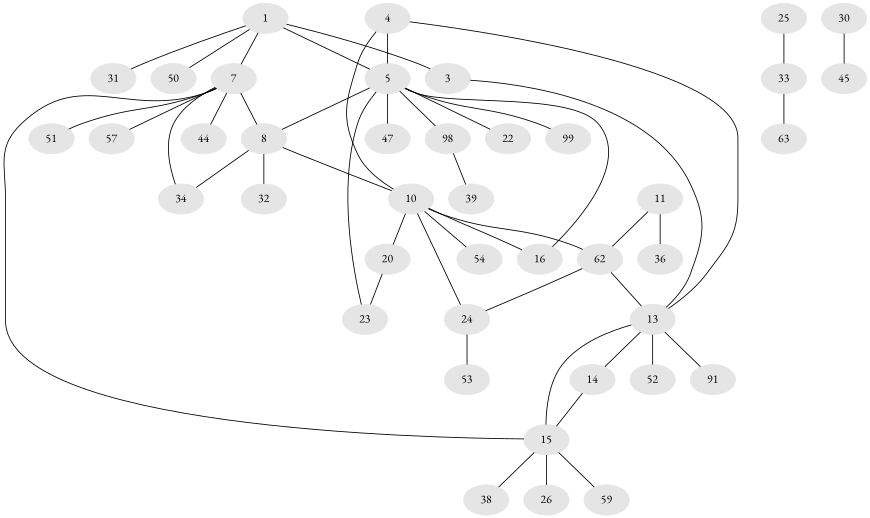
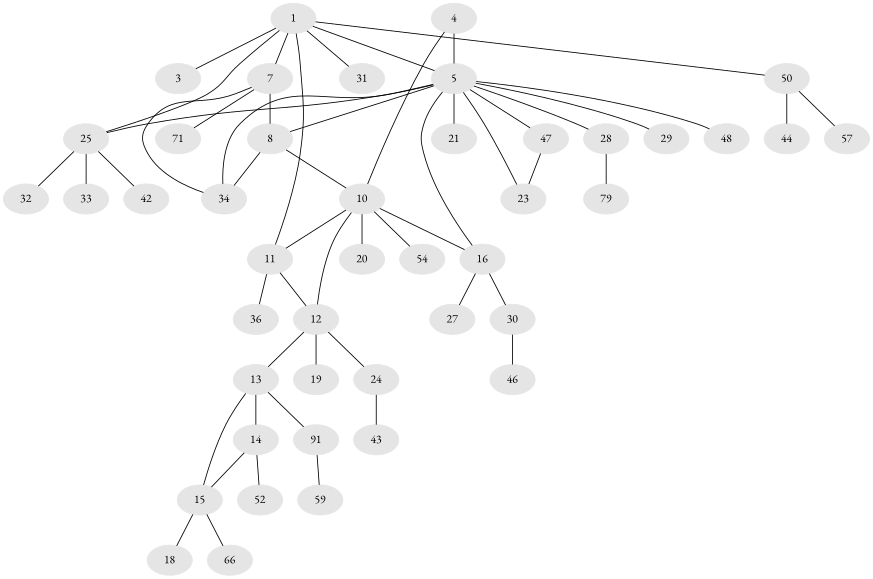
node "45": label "45" -> "46"
edge "4" -- "13": removed
edge "1" -- "25": added
edge "5" -- "34": added
edge "5" -- "25": added
edge "7" -- "57": now "50" -- "57"
edge "7" -- "44": now "50" -- "44"
node "51": label "51" -> "71"
node "98": label "98" -> "28"
node "22": label "22" -> "21"
node "99": label "99" -> "29"
edge "3" -- "13": removed
node "48": added
node "63": removed
edge "1" -- "11": added
edge "8" -- "32": now "25" -- "32"
node "42": added
node "39": label "39" -> "79"
edge "10" -- "24": now "10" -- "11"
node "62": label "62" -> "12"
edge "20" -- "23": now "47" -- "23"
edge "16" -- "30": added
node "27": added
edge "13" -- "52": now "14" -- "52"
edge "7" -- "15": removed
node "19": added
node "53": label "53" -> "43"
edge "15" -- "59": now "91" -- "59"
node "38": label "38" -> "18"
node "26": label "26" -> "66"
